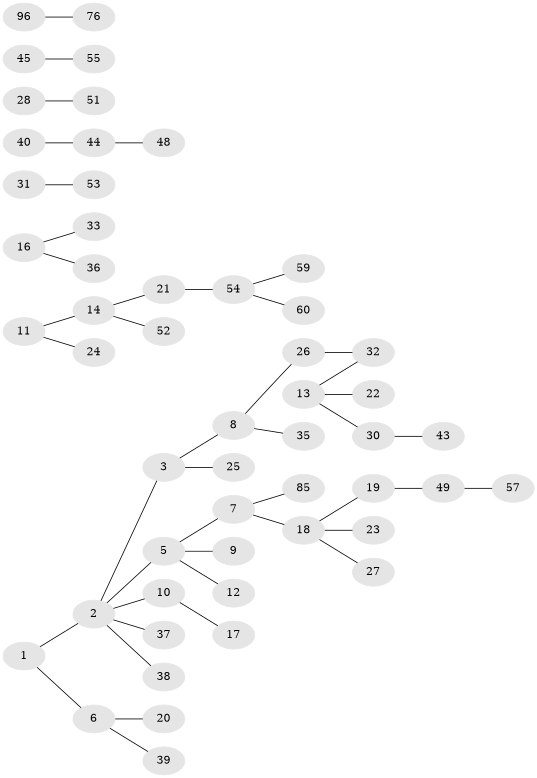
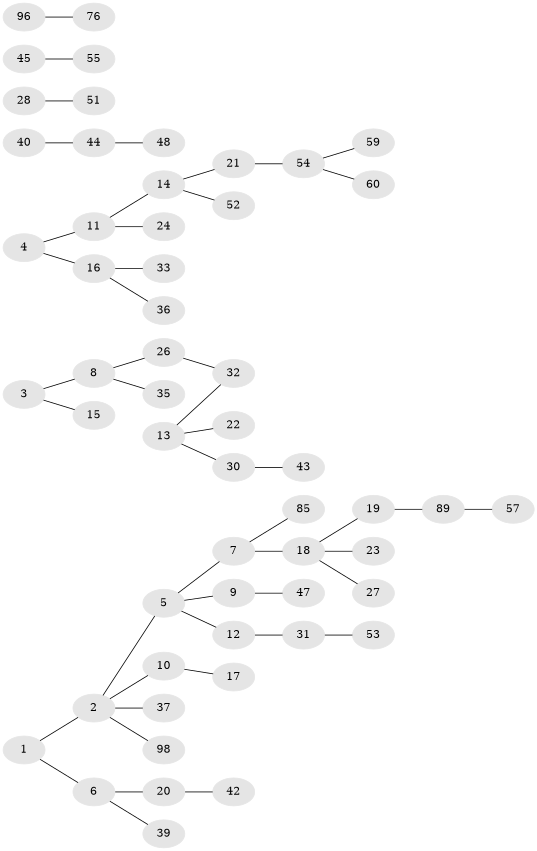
node "4": added
node "25": label "25" -> "15"
node "49": label "49" -> "89"
edge "3" -- "2": removed
node "47": added
edge "12" -- "31": added
node "38": label "38" -> "98"
node "42": added
